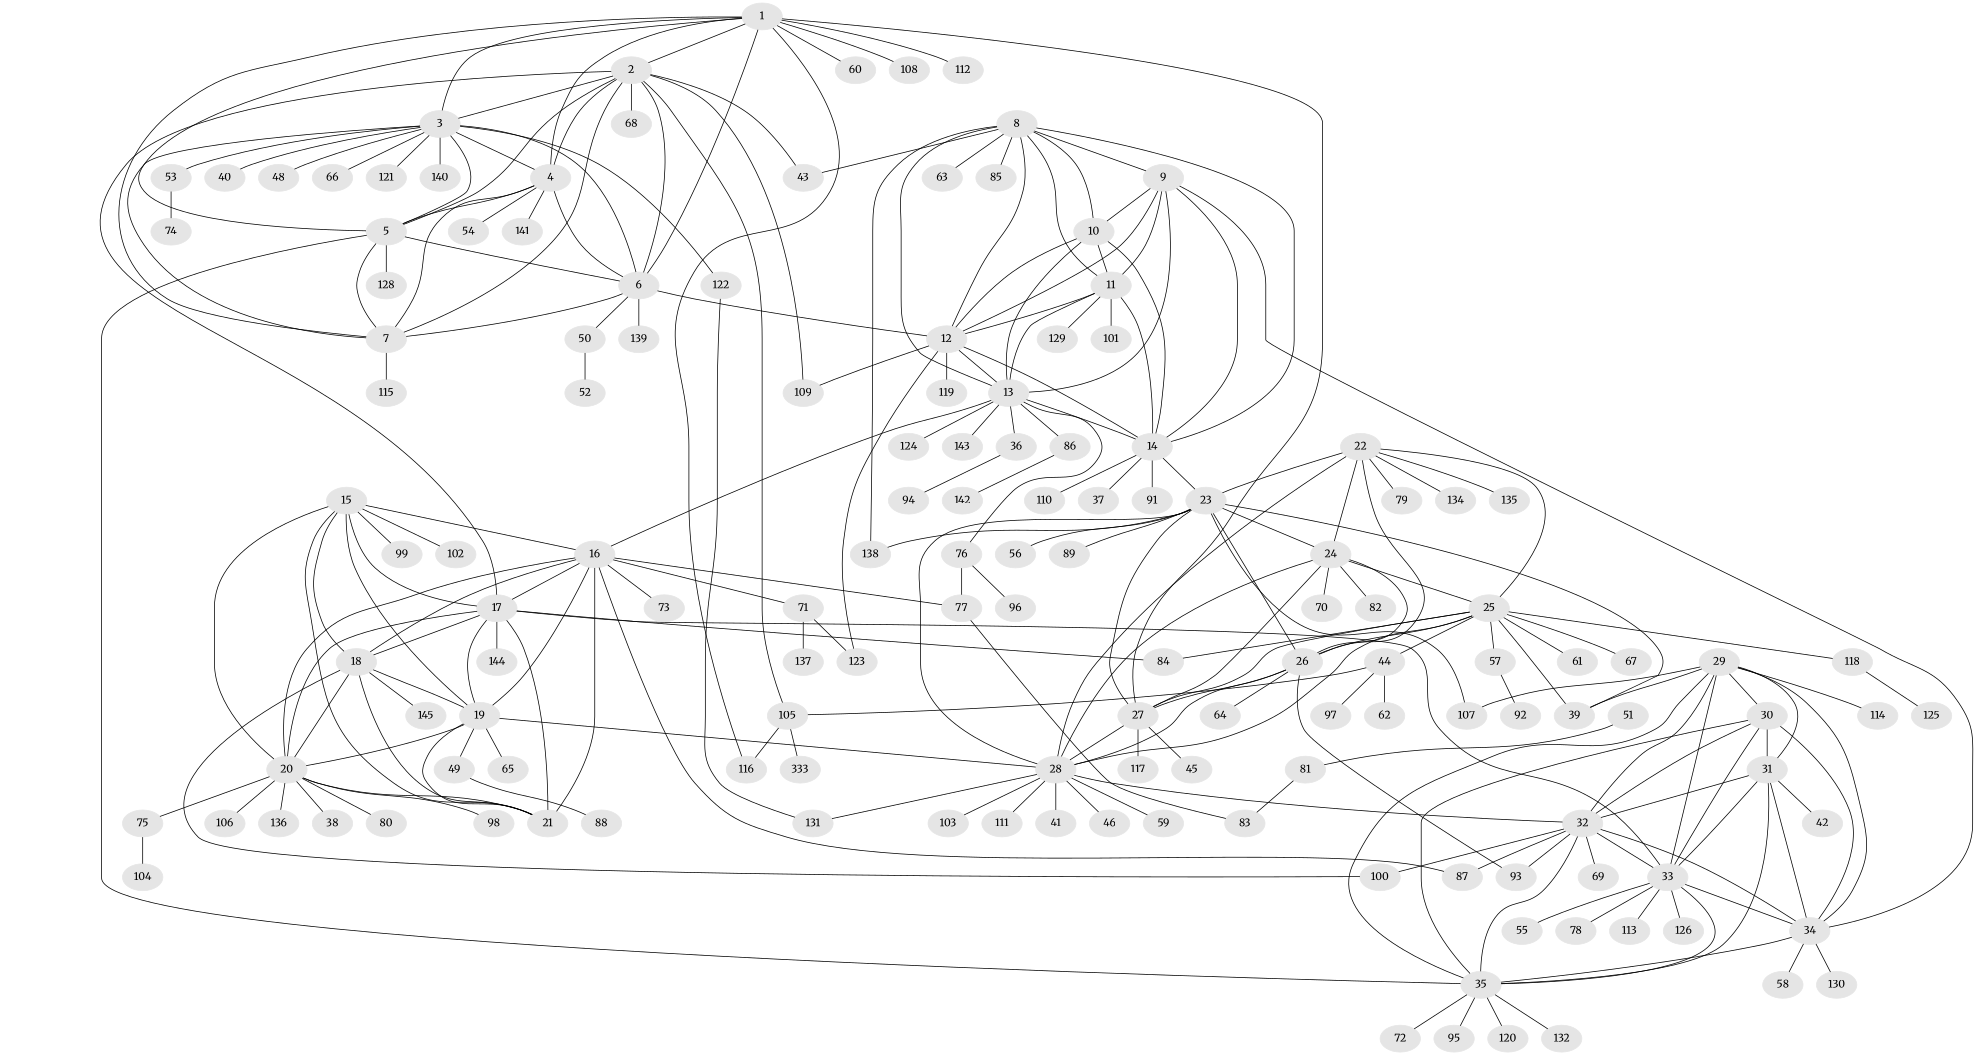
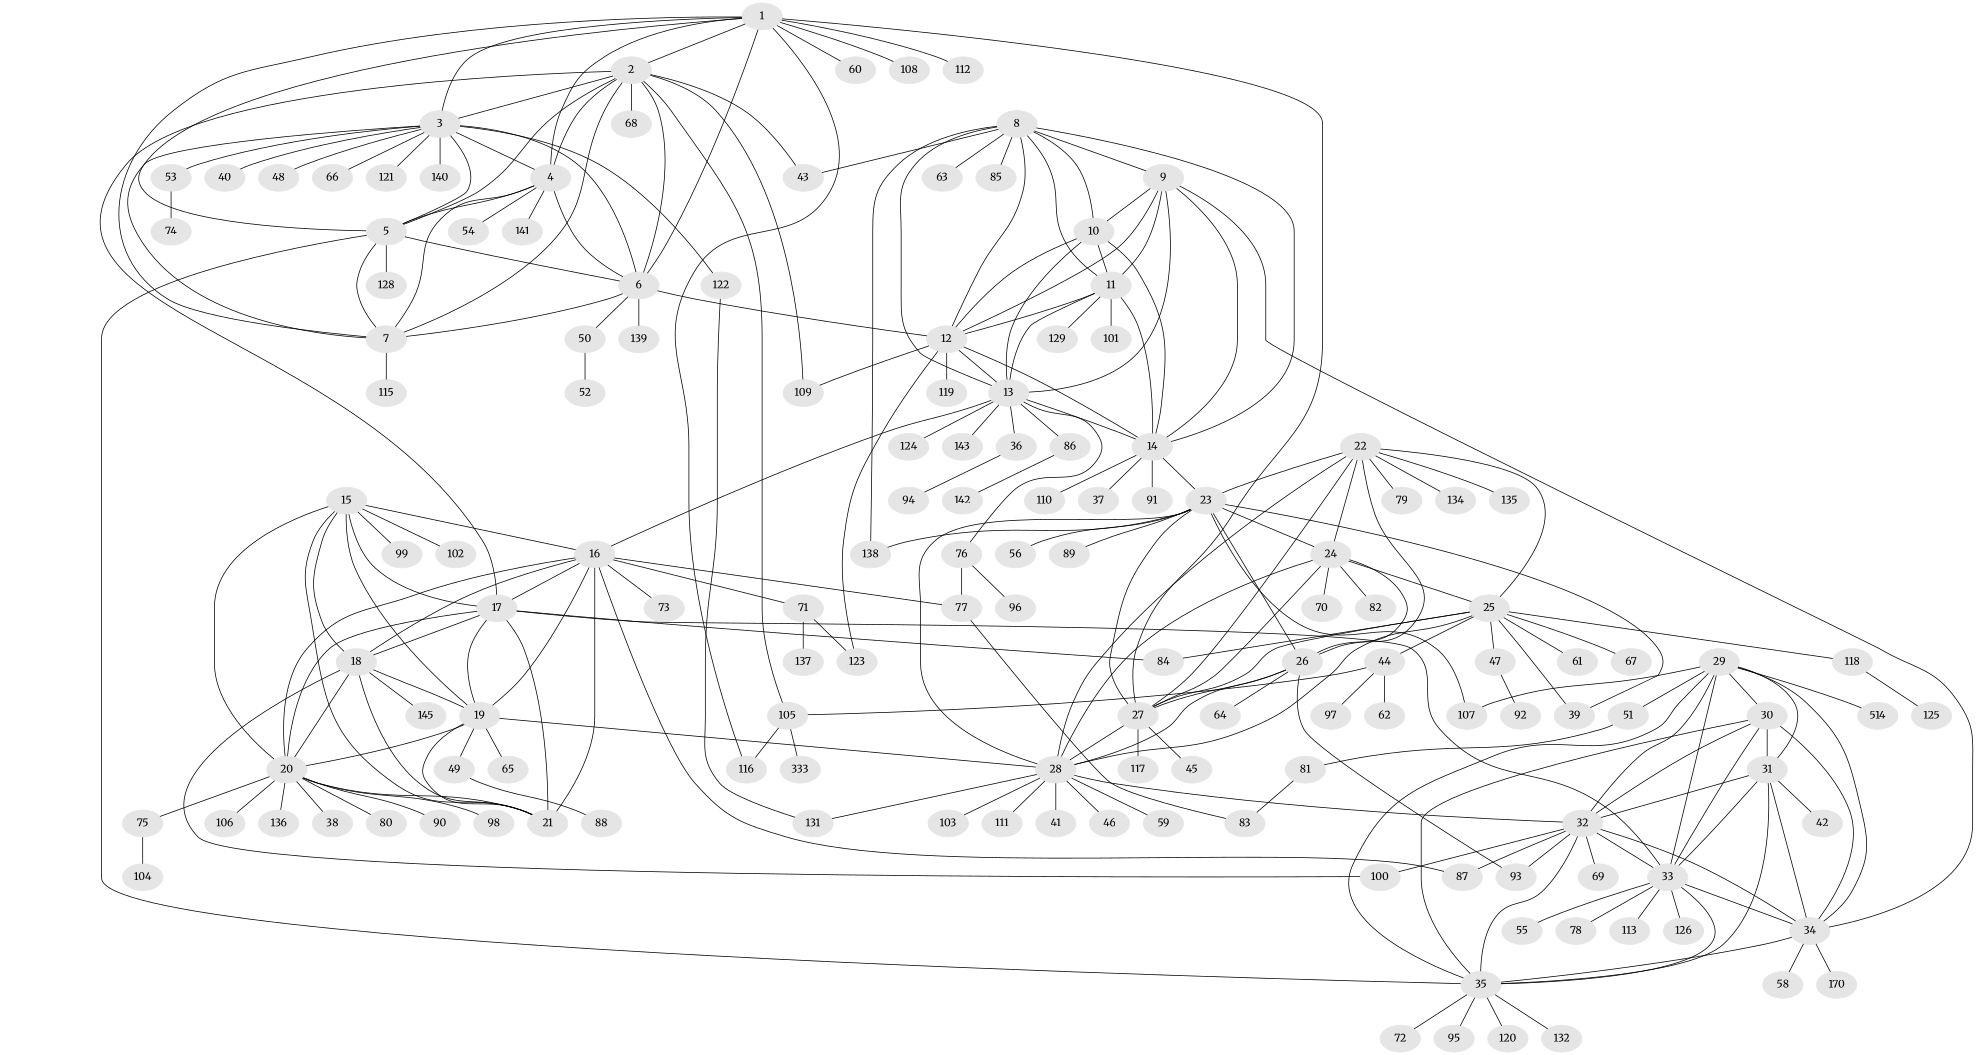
edge "22" -- "27": added
edge "25" -- "26": removed
node "144": removed
node "57": label "57" -> "47"
edge "29" -- "39": now "29" -- "51"
node "114": label "114" -> "514"
node "90": added
node "130": label "130" -> "170"
